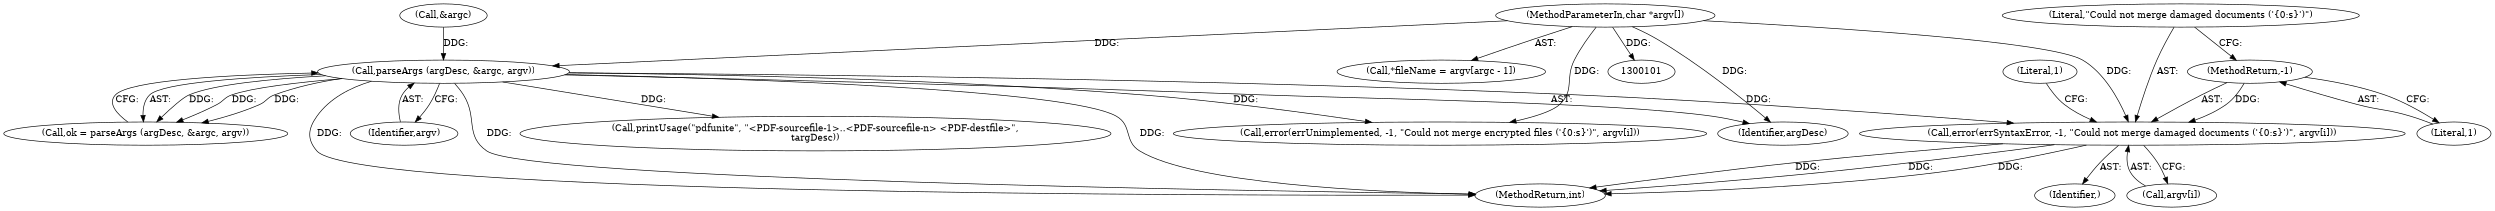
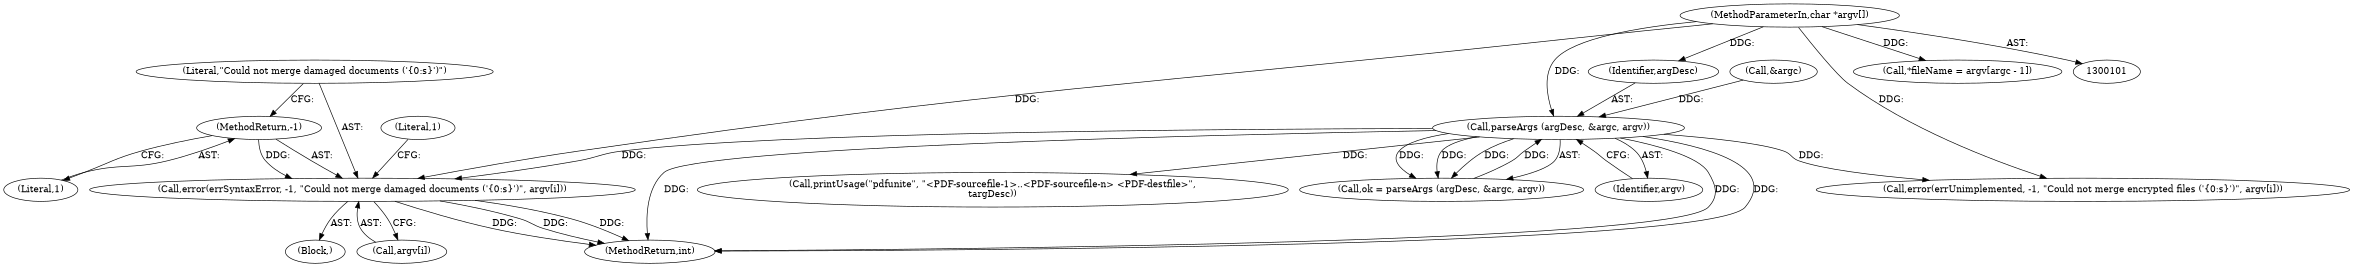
edge "(MethodParameterIn,char *argv[])" -> "(Call,*fileName = argv[argc - 1])": label "AST: " -> "DDG: "
edge "(MethodParameterIn,char *argv[])" -> "1300101": label "DDG: " -> "AST: "
edge "(Call,parseArgs (argDesc, &argc, argv))" -> "(Identifier,argDesc)": reversed
edge "(Call,ok = parseArgs (argDesc, &argc, argv))" -> "(Call,parseArgs (argDesc, &argc, argv))": label "CFG: " -> "DDG: "
edge "(Identifier,argv)" -> "(Call,parseArgs (argDesc, &argc, argv))": label "AST: " -> "CFG: "
edge "(Call,parseArgs (argDesc, &argc, argv))" -> "(Identifier,argv)": label "CFG: " -> "AST: "
node "(Identifier,)": label "(Identifier,)" -> "(Block,)"
